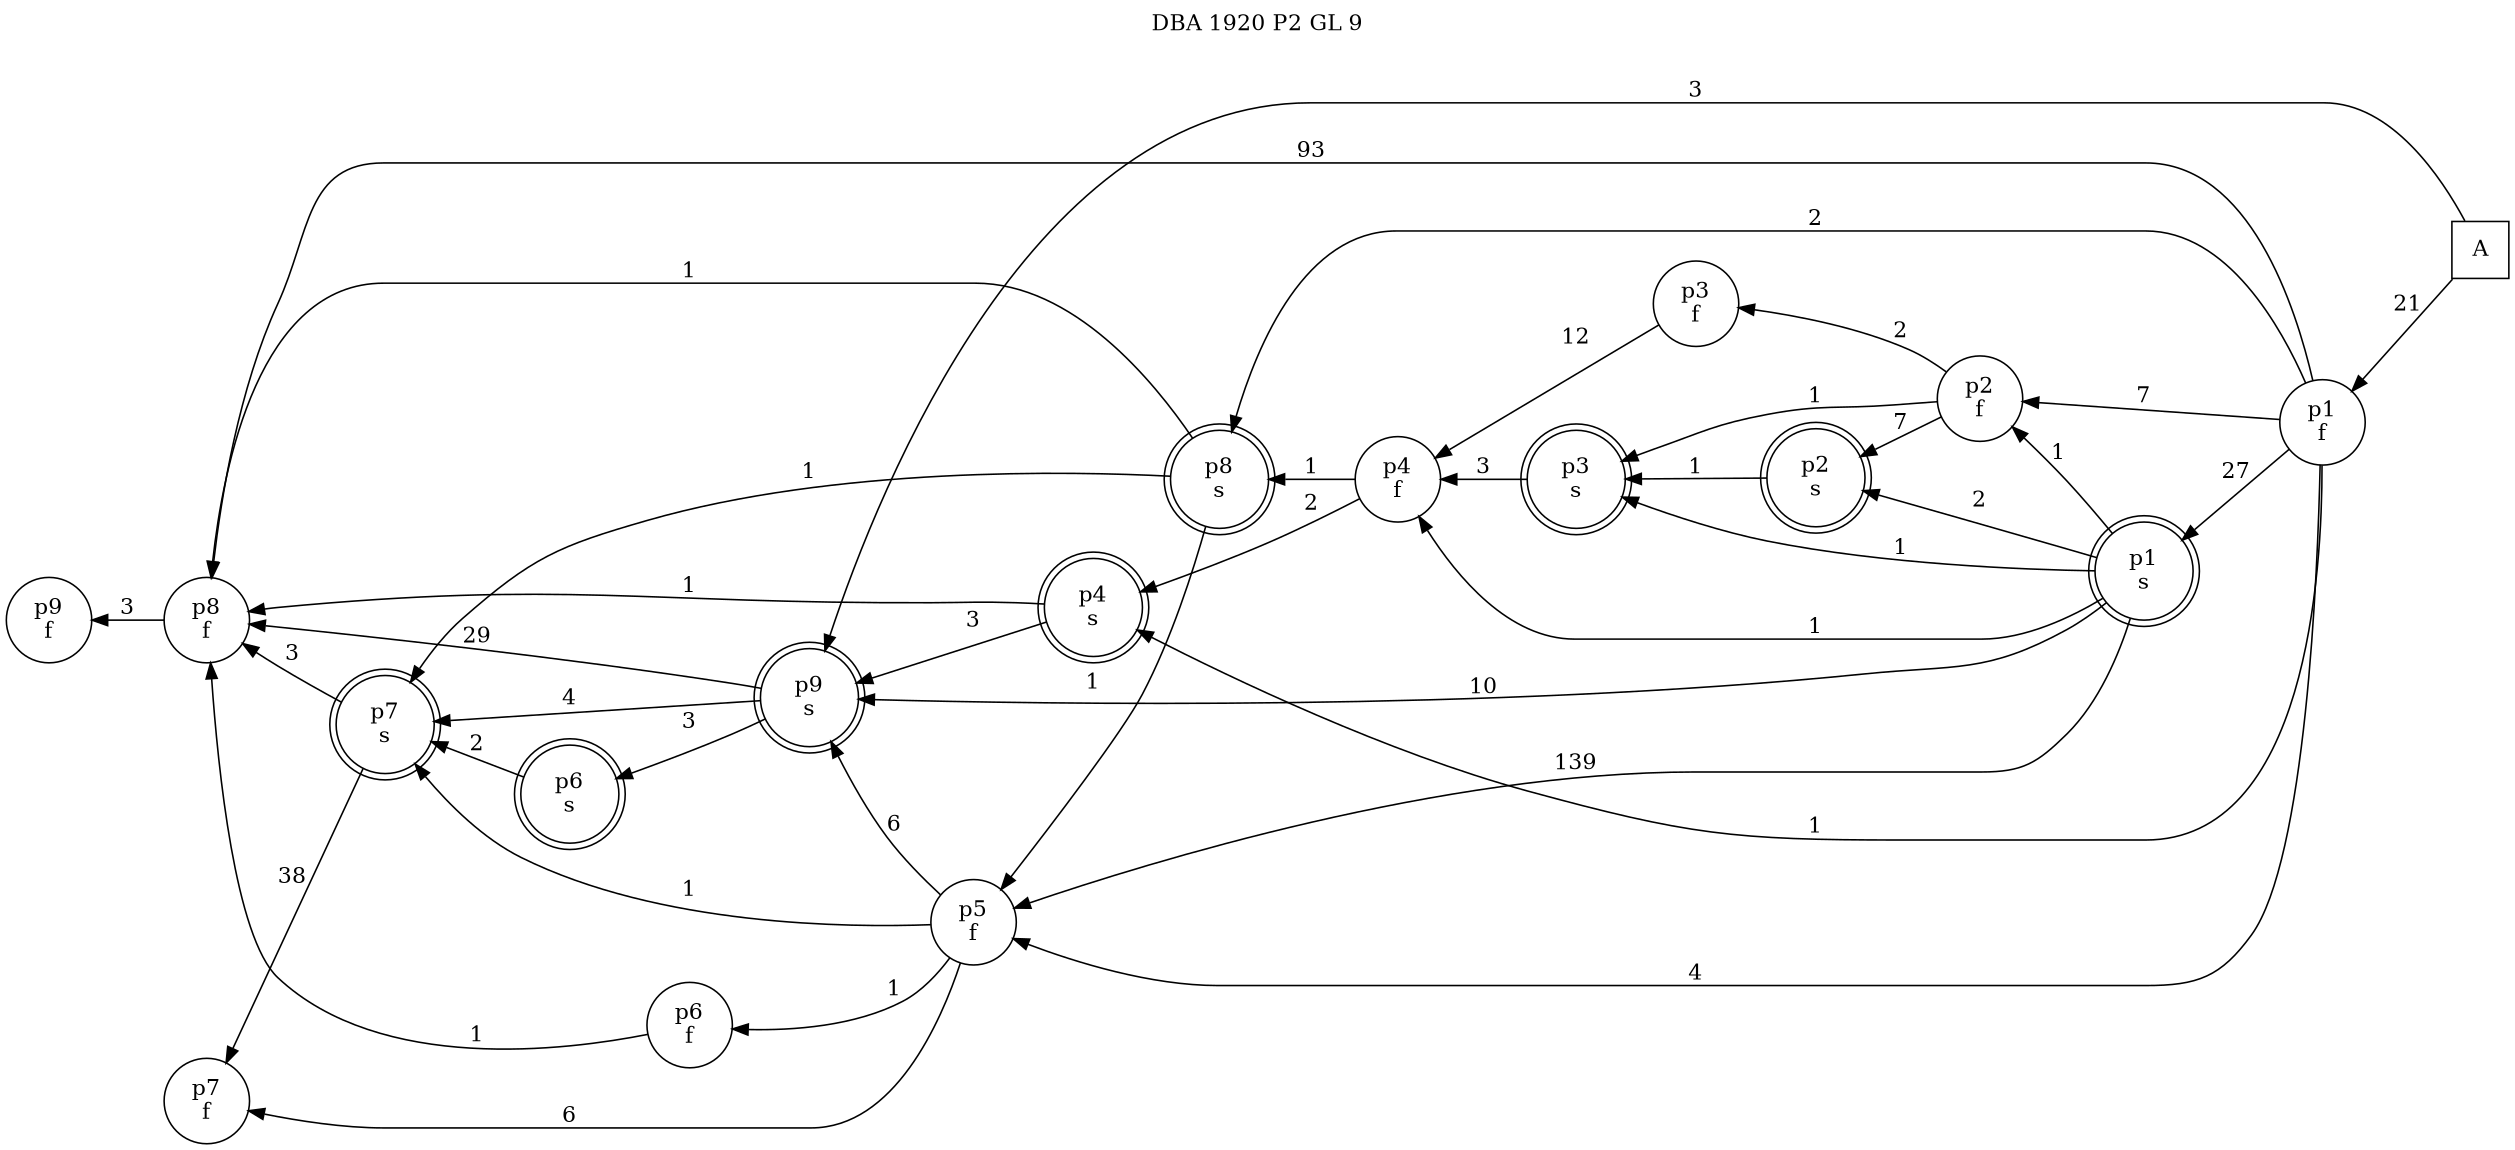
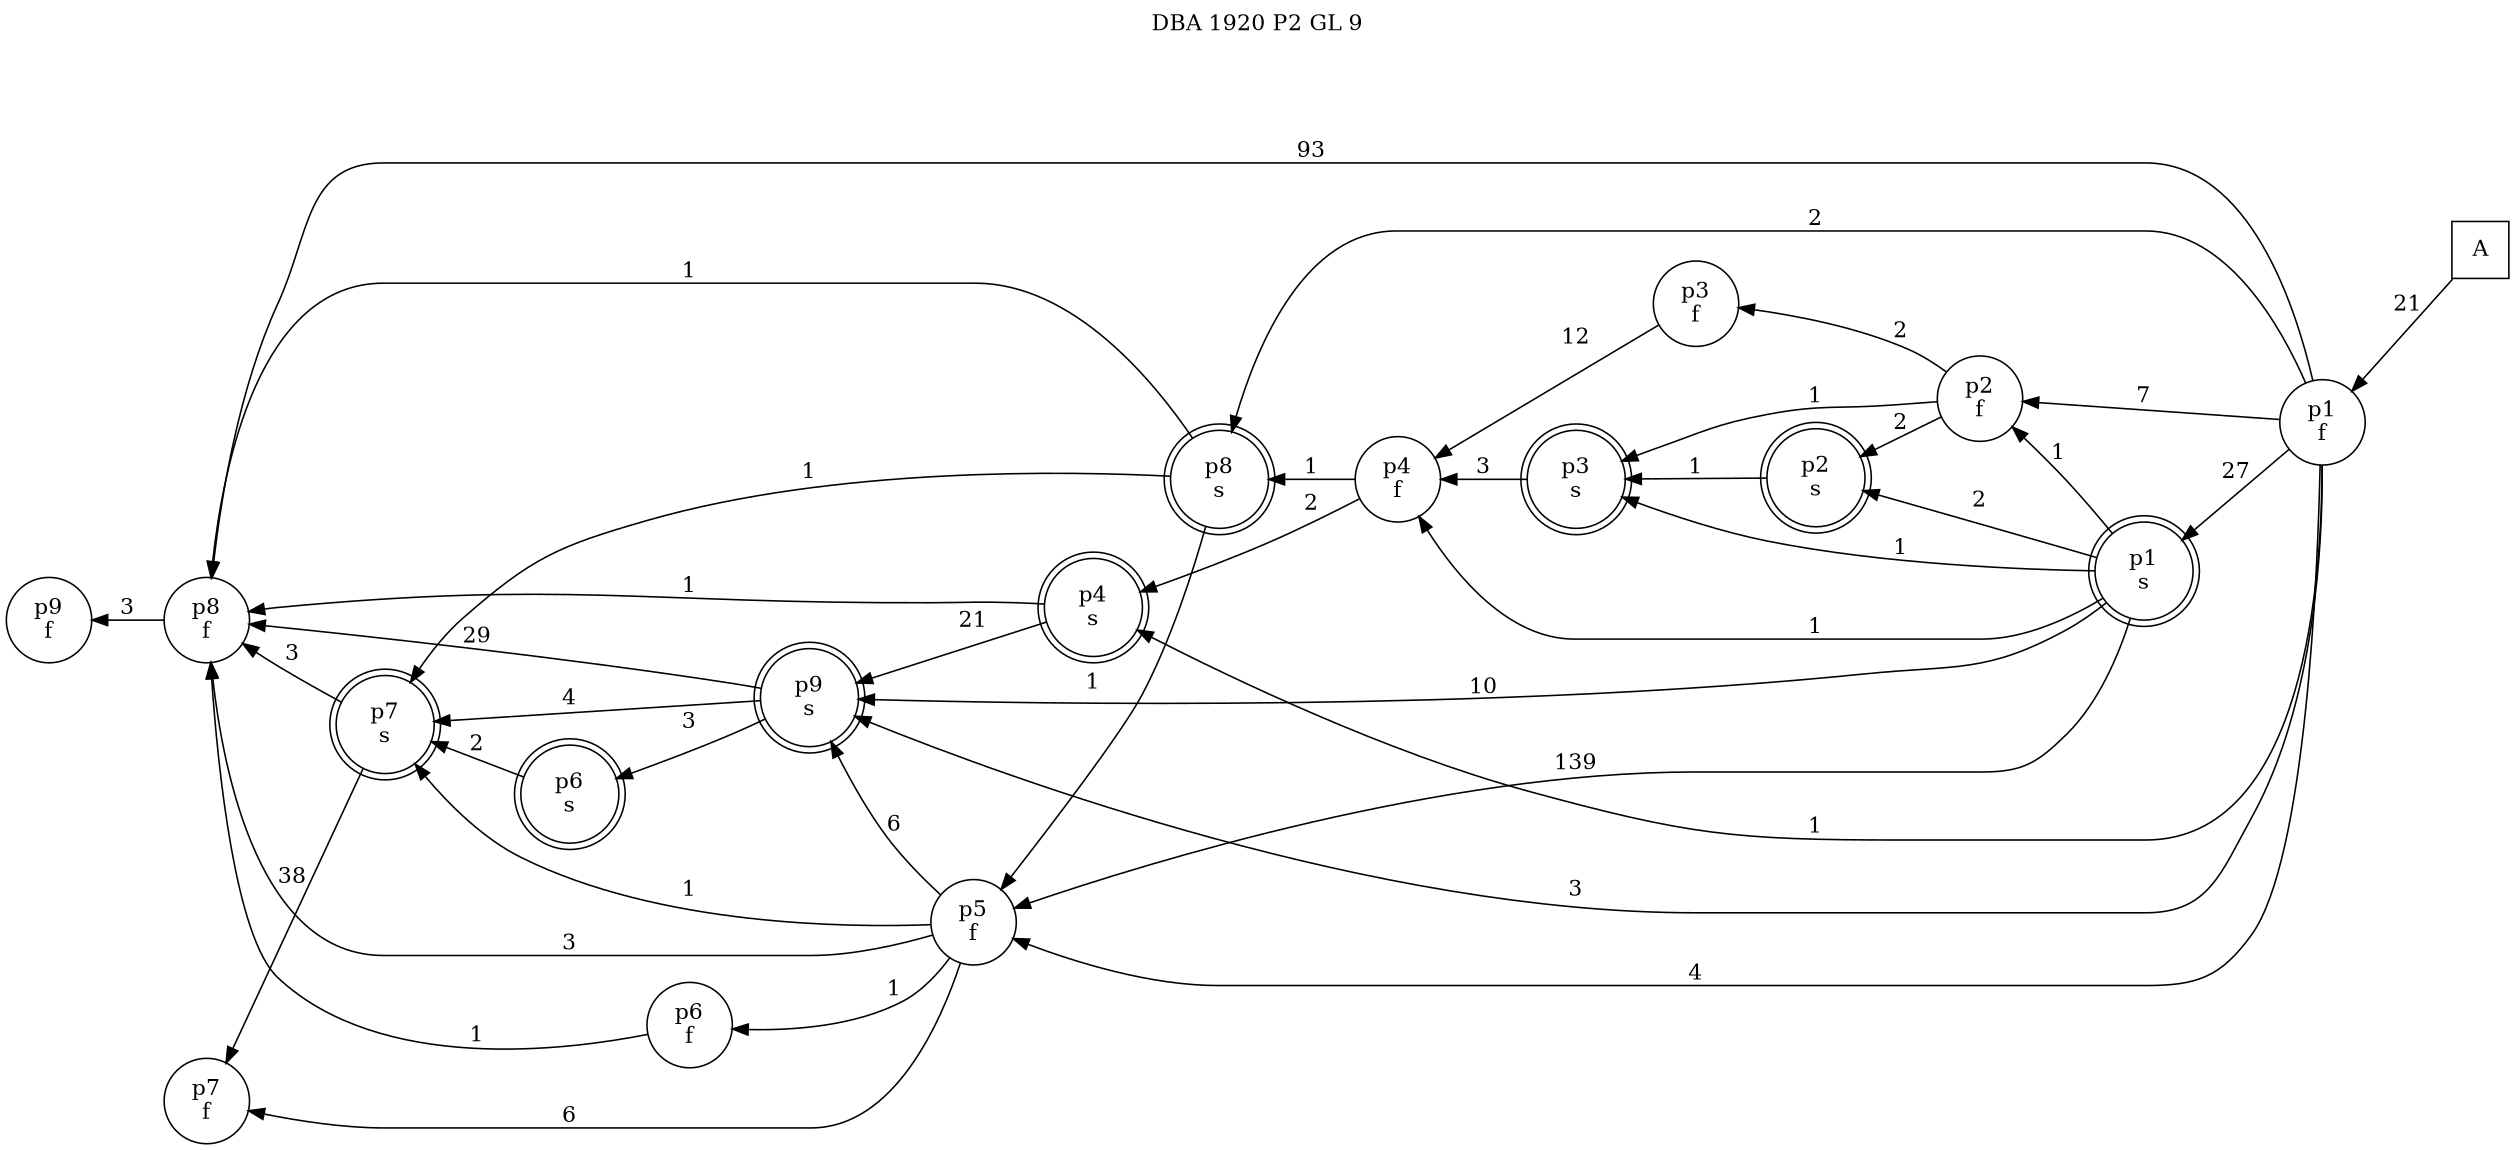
edge "A" -> "p9 s": now "p1 f" -> "p9 s"
edge "p2 f" -> "p2 s": label "7" -> "2"
edge "p4 s" -> "p9 s": label "3" -> "21"
edge "p5 f" -> "p8 f": added, label "3"
